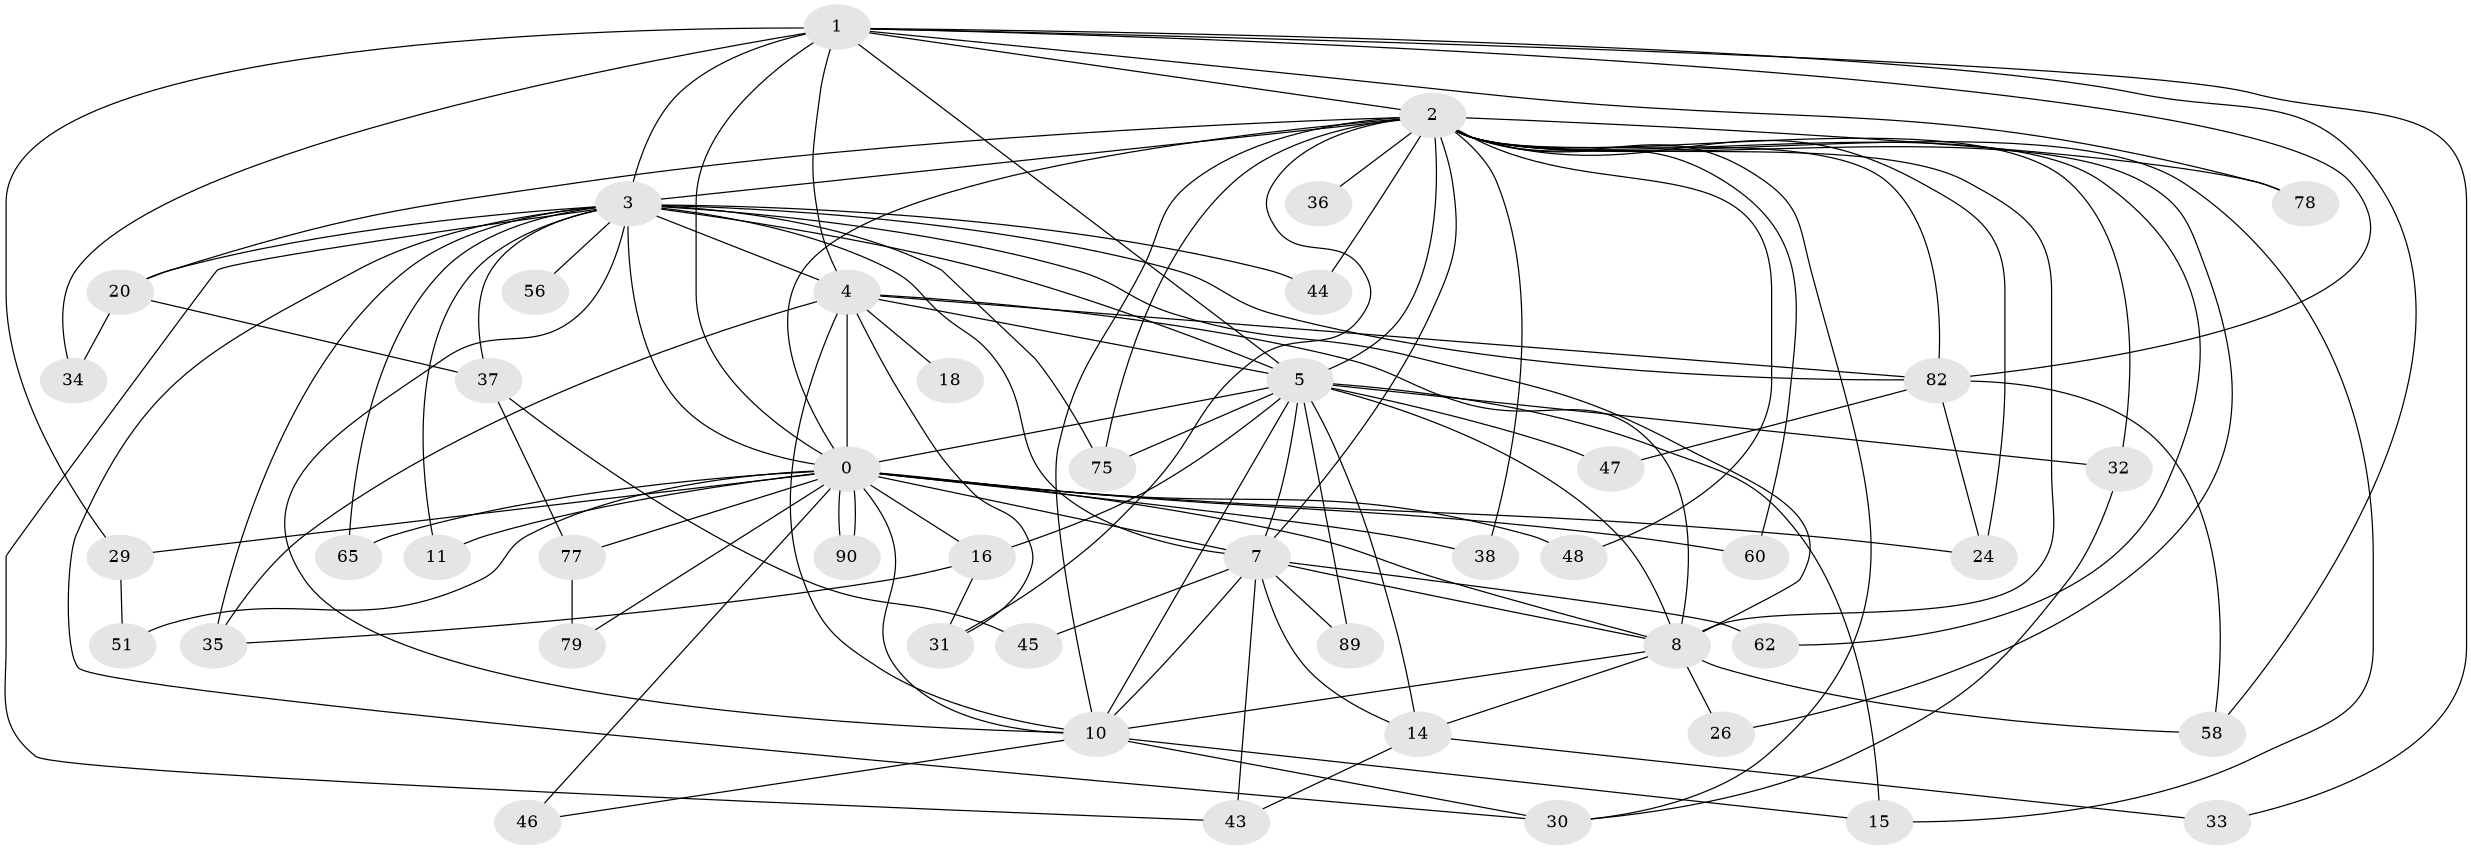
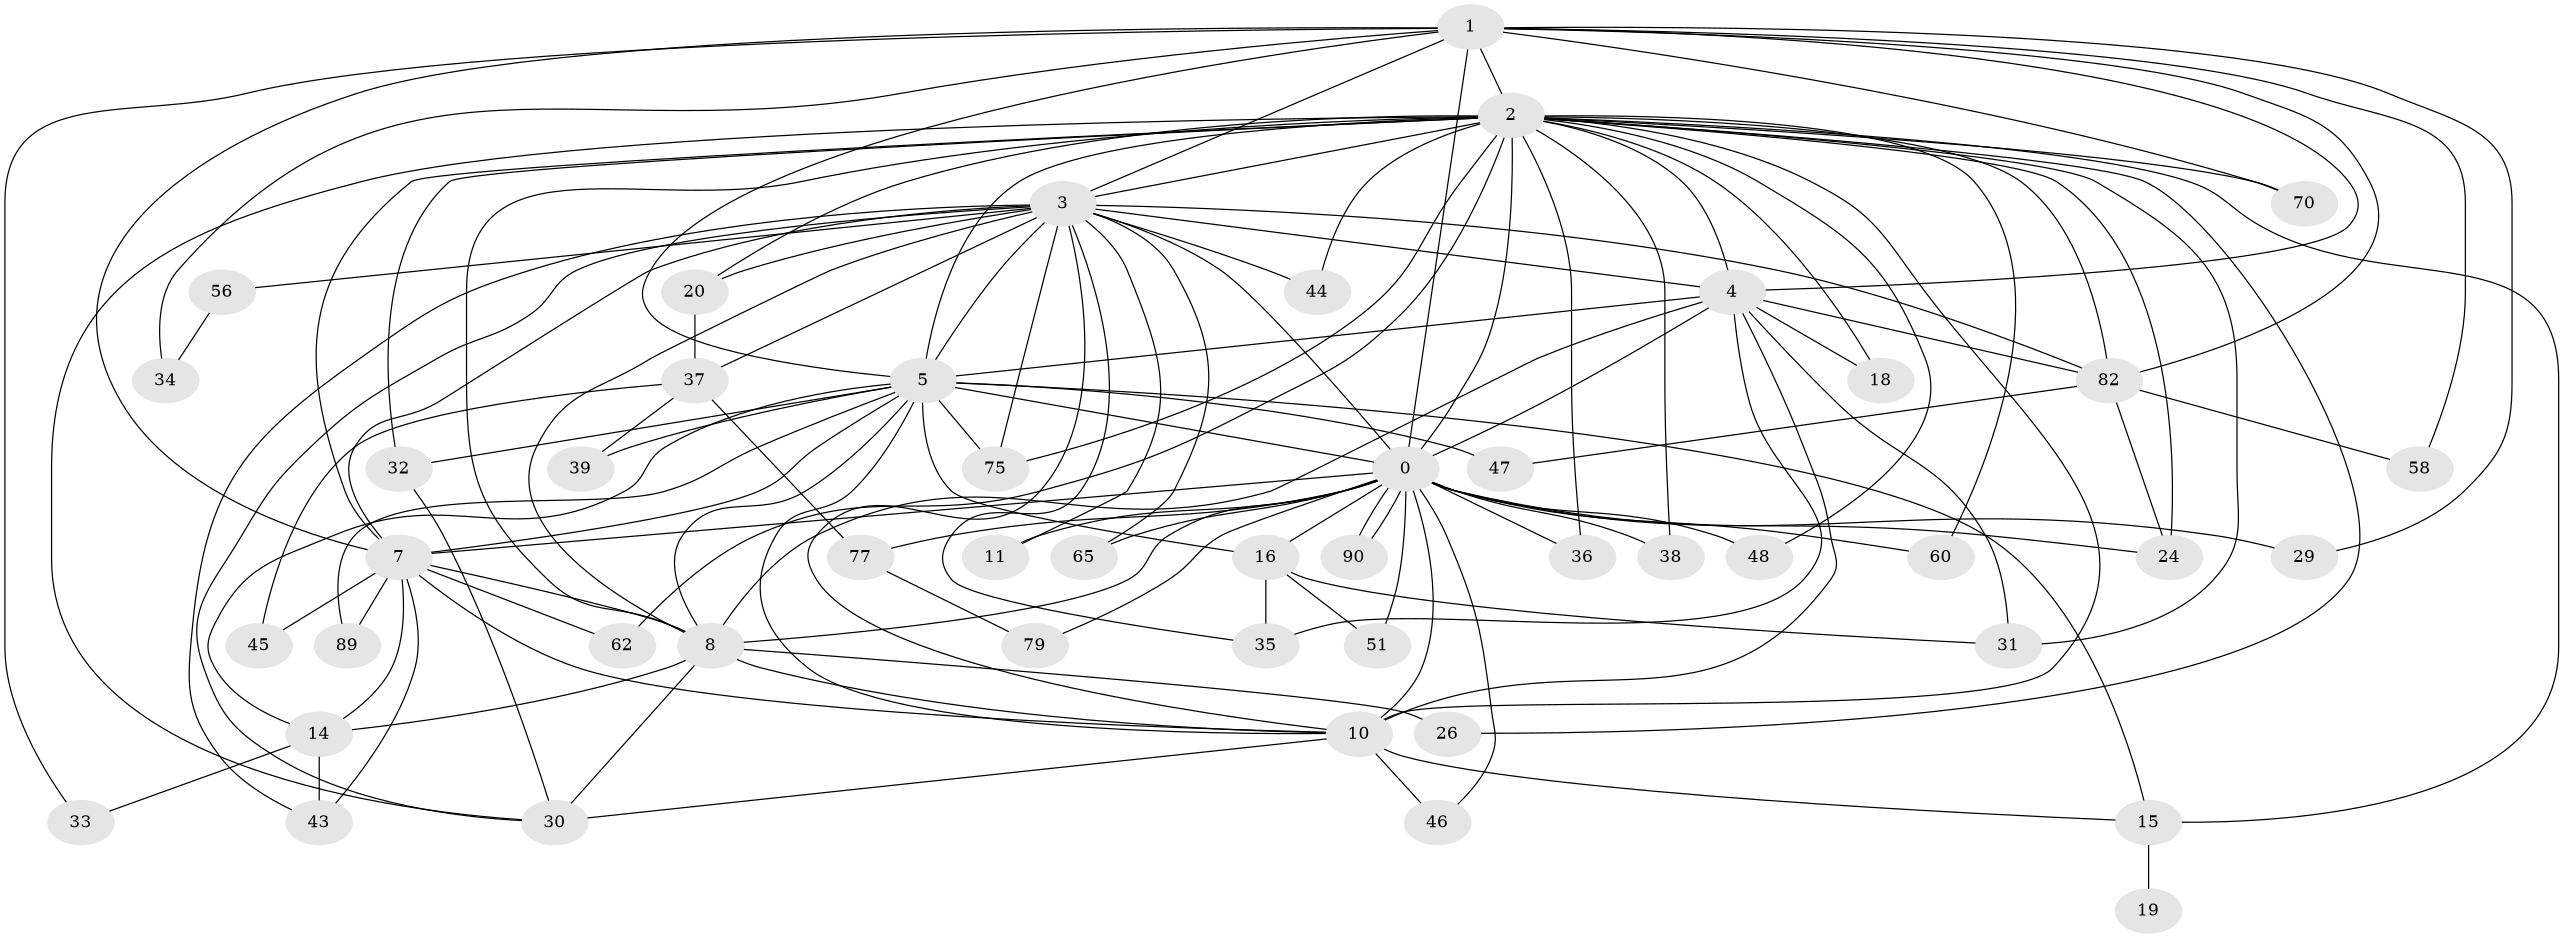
edge "1" -- "7": added
edge "2" -- "4": added
edge "2" -- "18": added
node "78": label "78" -> "70"
edge "20" -- "34": now "56" -- "34"
node "39": added
edge "0" -- "36": added
edge "29" -- "51": now "16" -- "51"
edge "8" -- "58": now "8" -- "30"
node "19": added
